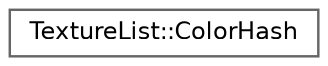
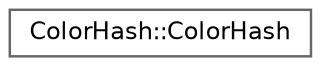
node "TextureList::ColorHash": label "TextureList::ColorHash" -> "ColorHash::ColorHash"
